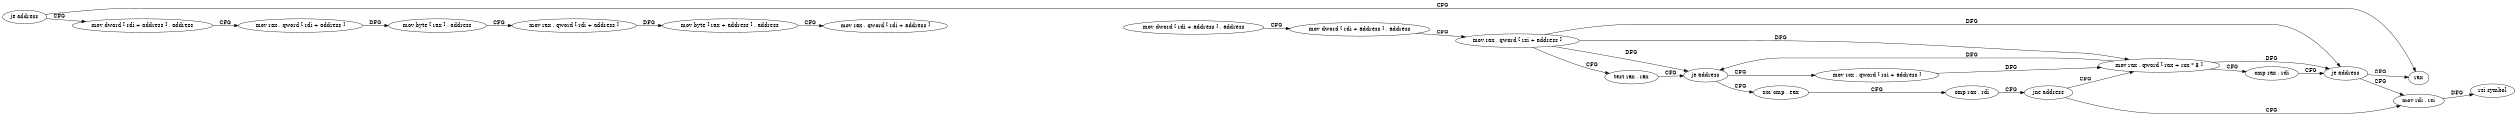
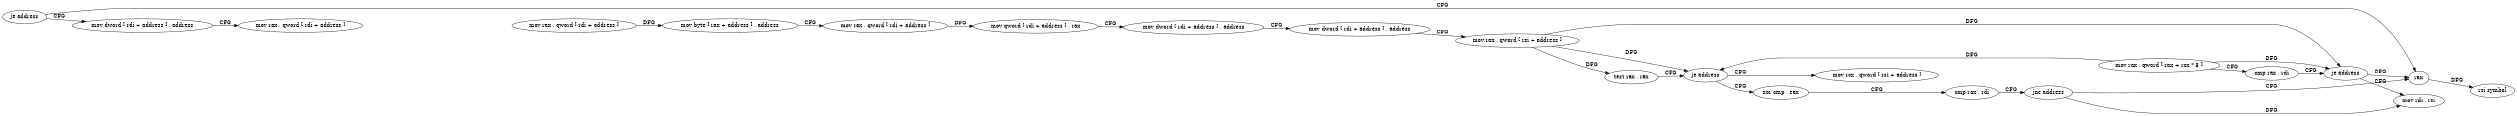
node "mov byte [ rax ] , address": removed
node "mov qword [ rdi + address ] , rax": added
edge "mov rax , qword [ rsi + address ]" -> "mov rax , qword [ rax + rcx * 8 ]": removed, label "DFG"
edge "mov rax , qword [ rsi + address ]" -> "test rax , rax": label "CFG" -> "DFG"
edge "mov rcx , qword [ rsi + address ]" -> "mov rax , qword [ rax + rcx * 8 ]": removed, label "DFG"
edge "jne address" -> "mov rax , qword [ rax + rcx * 8 ]": now "jne address" -> "rax"
edge "mov rdi , rsi" -> "rsi symbol": now "rax" -> "rsi symbol"
edge "jne address" -> "mov rdi , rsi": label "CFG" -> "DFG"
